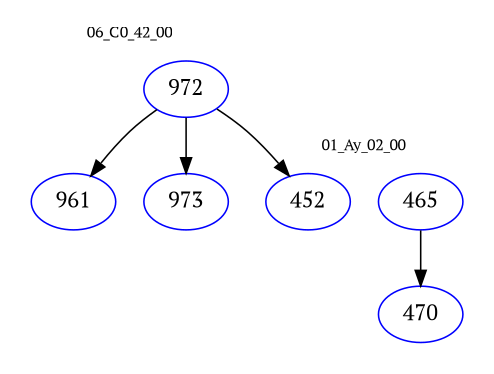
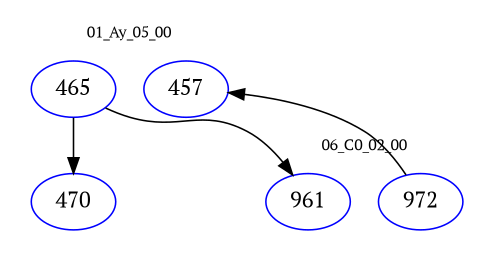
cluster "06_C0_42_00": label "06_C0_42_00" -> "06_C0_02_00"
edge "972" -> "961": now "465" -> "961"
cluster "01_Ay_02_00": label "01_Ay_02_00" -> "01_Ay_05_00"
node "973": removed
node "452": label "452" -> "457"
